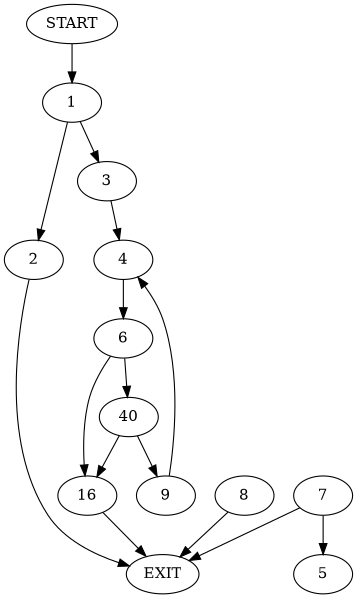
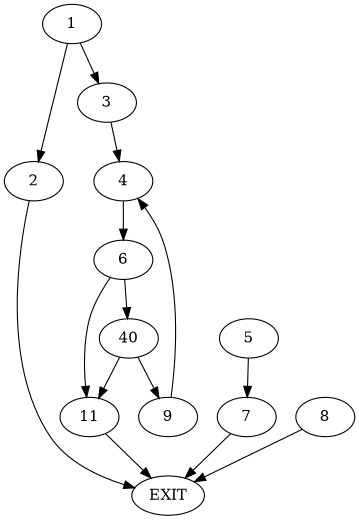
node "START": removed
node "16": label "16" -> "11"
edge "7" -> "5": reversed
